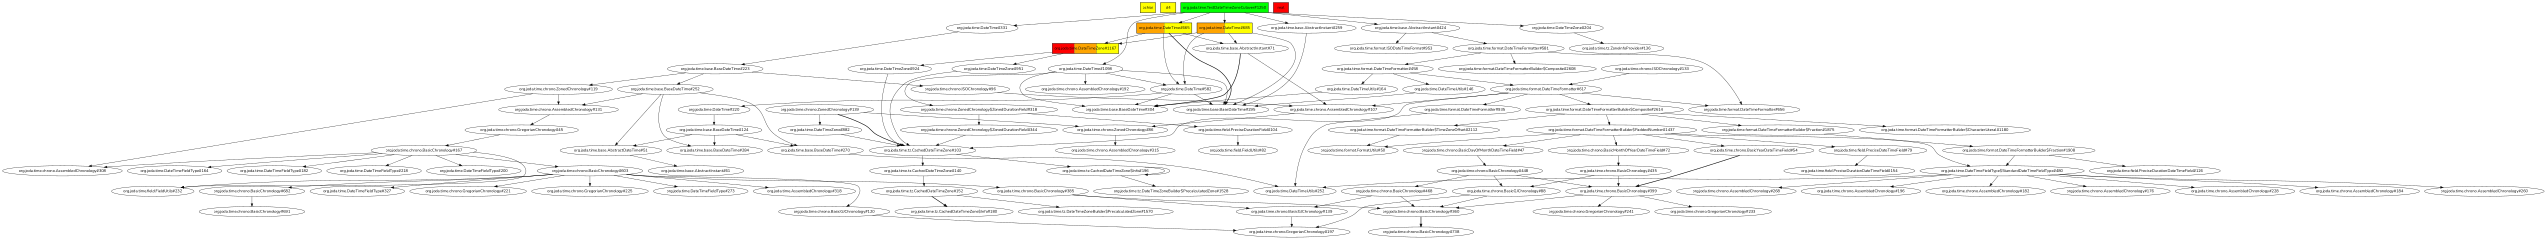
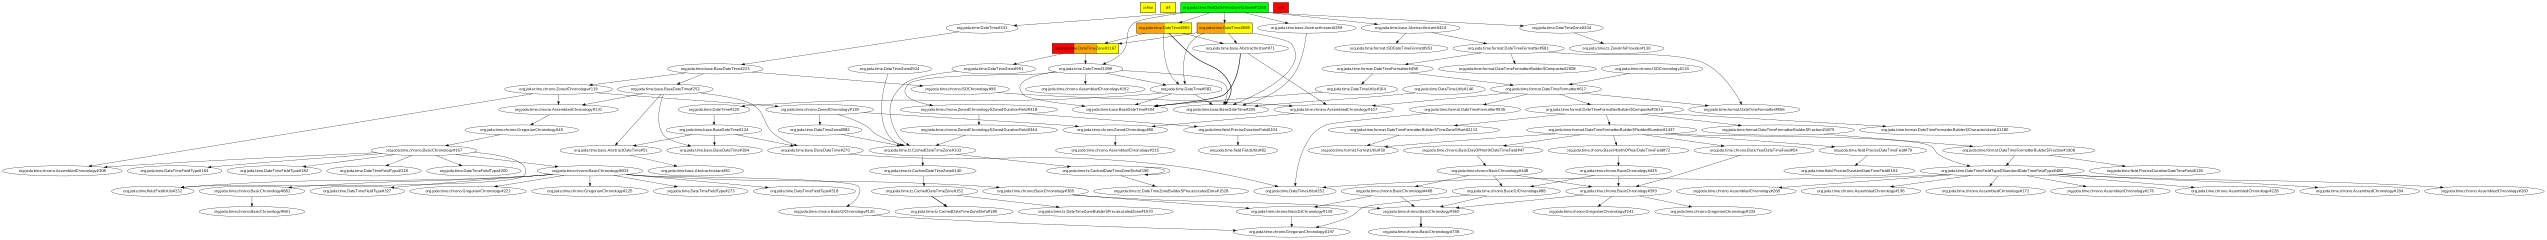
edge "org.joda.time.DateTimeZone#1167" -> "org.joda.time.DateTimeZone#924": now "org.joda.time.DateTimeZone#1167" -> "org.joda.time.DateTime#1098"
edge "org.joda.time.format.DateTimeFormatter#458" -> "org.joda.time.DateTimeUtils#146": removed
edge "org.joda.time.chrono.ZonedChronology#119" -> "org.joda.time.chrono.ZonedChronology#139": added
edge "org.joda.time.format.DateTimeFormatter#617" -> "org.joda.time.tz.CachedDateTimeZone#103": removed
edge "org.joda.time.chrono.ZonedChronology#139" -> "org.joda.time.tz.CachedDateTimeZone#103": style bold -> solid
edge "org.joda.time.chrono.BasicYearDateTimeField#54" -> "org.joda.time.chrono.BasicChronology#399": style bold -> solid
node "org.joda.time.AssembledChronology#318": label "org.joda.time.AssembledChronology#318" -> "org.joda.time.DateTimeFieldType#318"
node "org.joda.time.chrono.AssembledChronology#182": label "org.joda.time.chrono.AssembledChronology#182" -> "org.joda.time.chrono.AssembledChronology#172"
